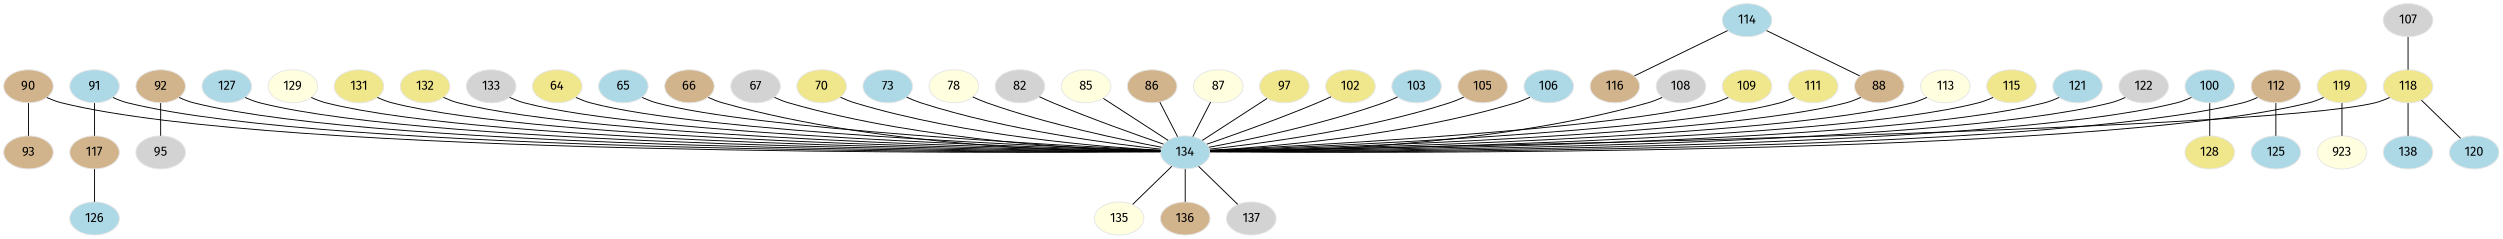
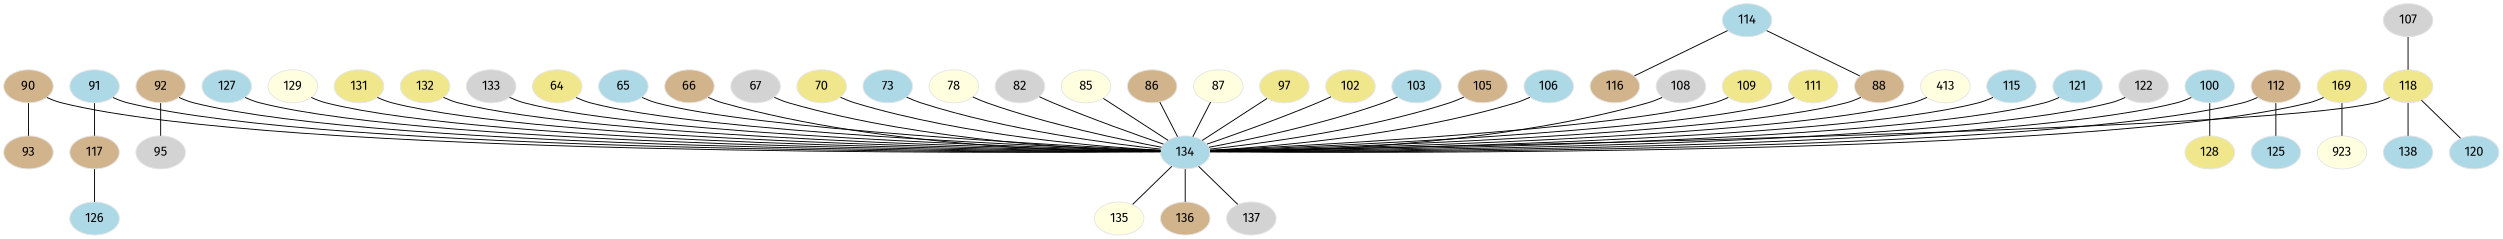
node "113": label "113" -> "413"
node "115": fillcolor khaki -> lightblue
node "119": label "119" -> "169"
